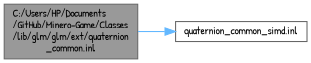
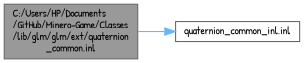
node "quaternion_common_simd.inl": label "quaternion_common_simd.inl" -> "quaternion_common_inl.inl"
